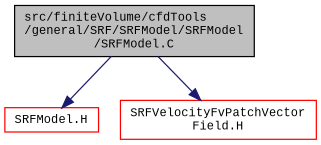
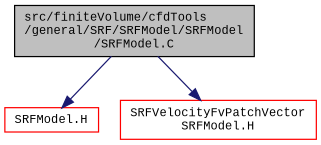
node "SRFVelocityFvPatchVector Field.H": label "SRFVelocityFvPatchVector Field.H" -> "SRFVelocityFvPatchVector SRFModel.H"
